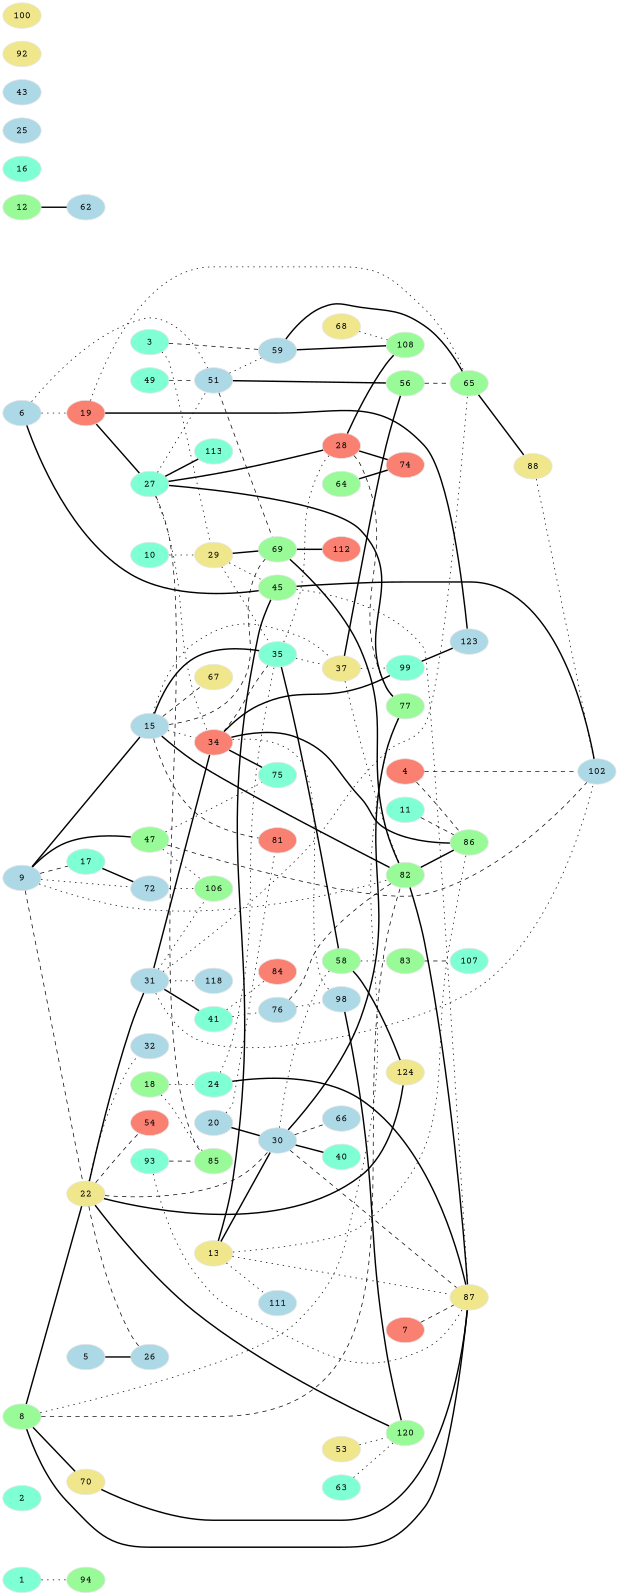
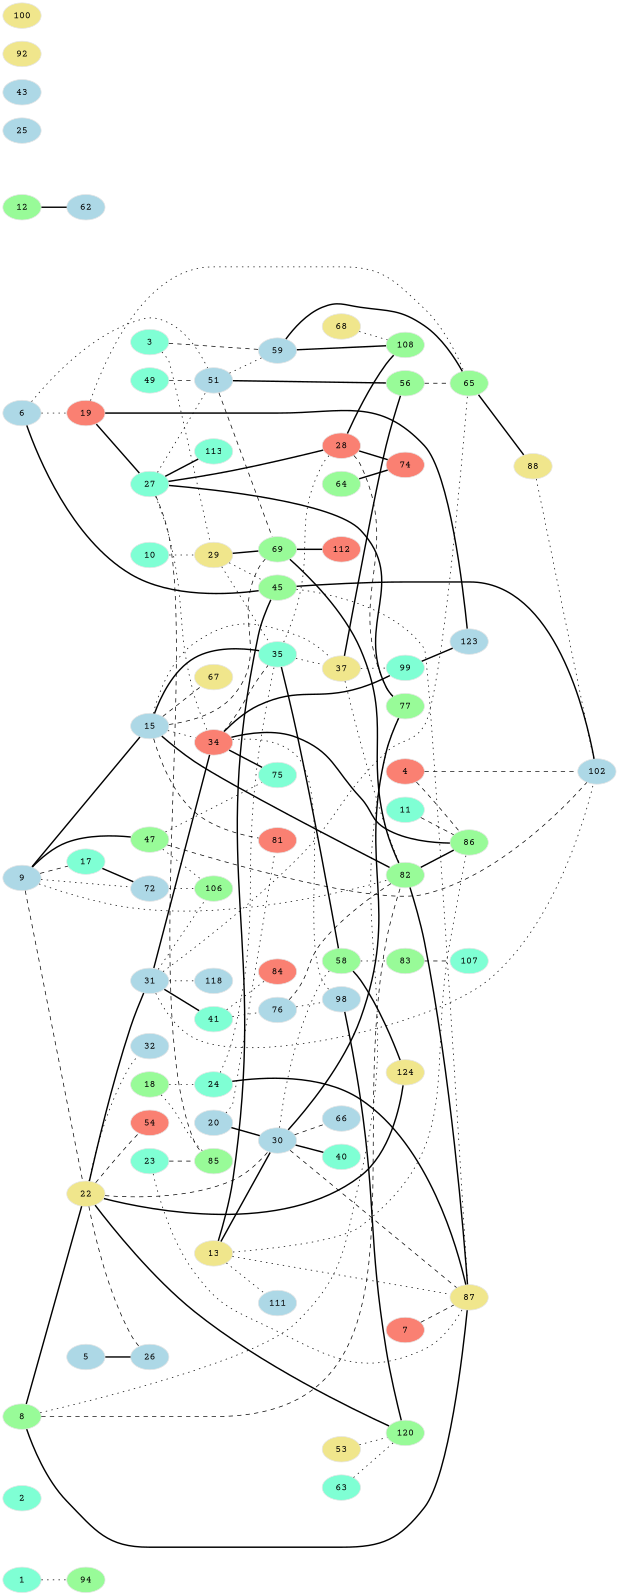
node "16": removed
node "93": label "93" -> "23"
node "70": removed
